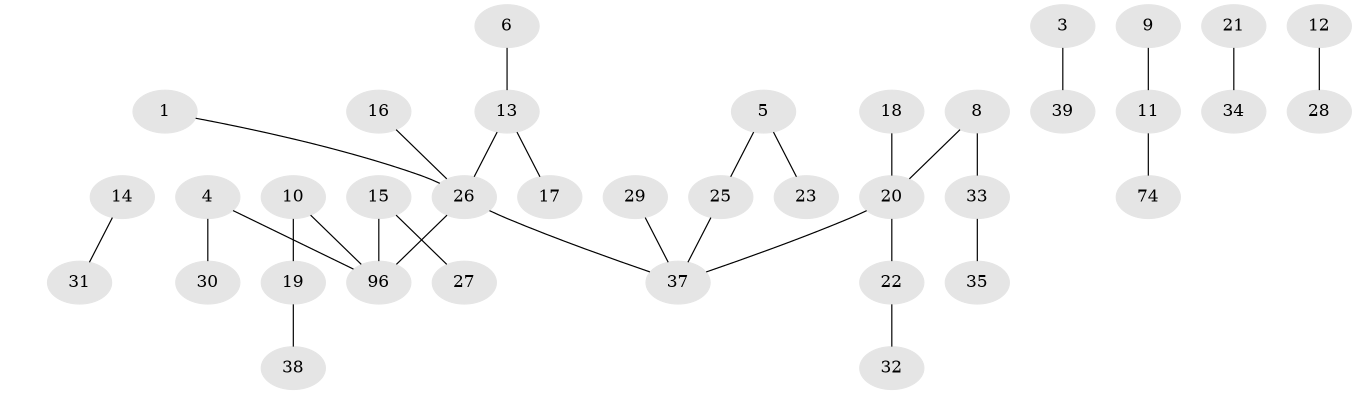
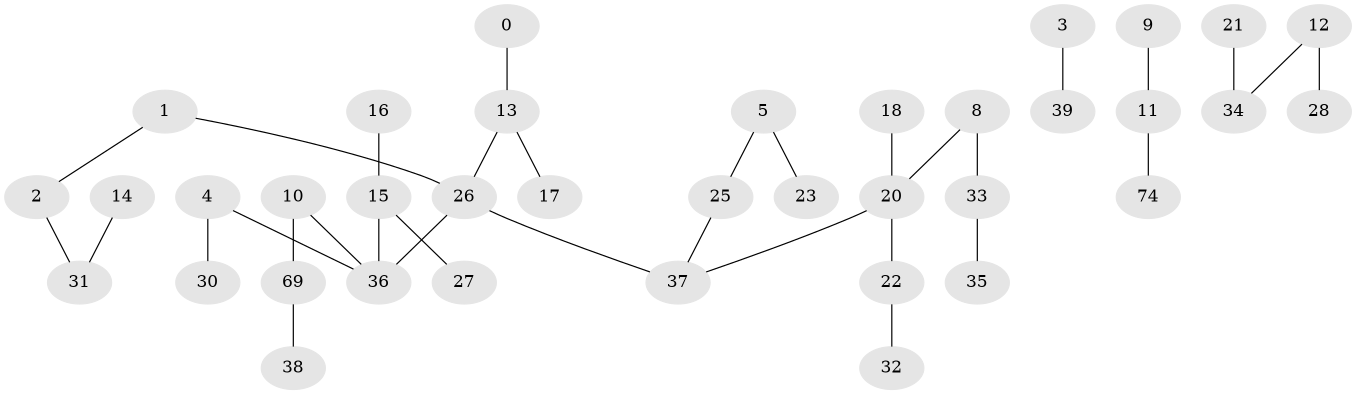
node "6": label "6" -> "0"
edge "12" -- "34": added
edge "16" -- "26": now "16" -- "15"
node "2": added
node "29": removed
node "19": label "19" -> "69"
node "96": label "96" -> "36"
